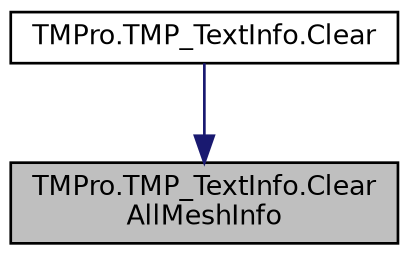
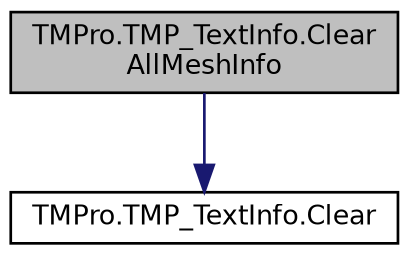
edge "TMPro.TMP_TextInfo.Clear" -> "TMPro.TMP_TextInfo.Clear AllMeshInfo": reversed
